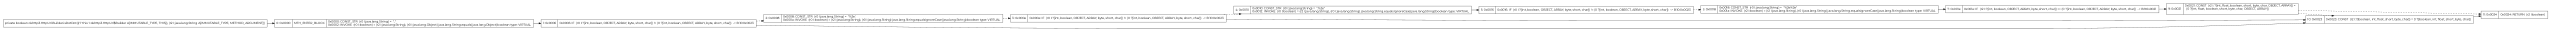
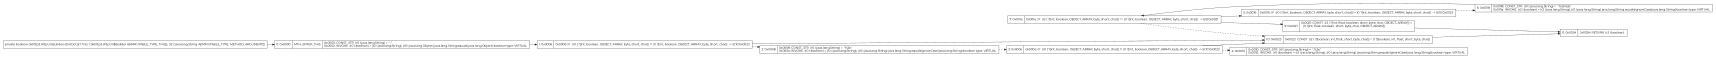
edge "4: 0x0010" -> "5: 0x0016": now "7: 0x001e" -> "5: 0x0016"
edge "9: 0x0021" -> "11: 0x0024": style dashed -> solid
edge "9: 0x0021" -> "10: 0x0023": now "7: 0x001e" -> "10: 0x0023"
node "0: 0x0000": text "MTH_ENTER_BLOCK" -> "MTH_ENTER_THIS"
